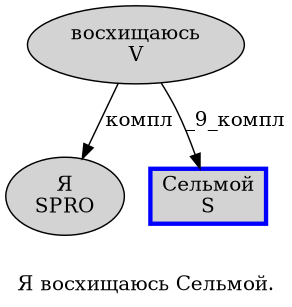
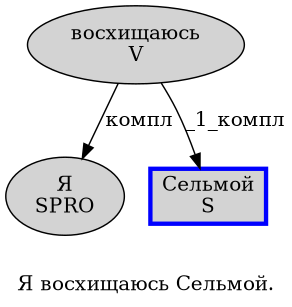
edge "восхищаюсь V" -> "Сельмой S": label "_9_компл" -> "_1_компл"
